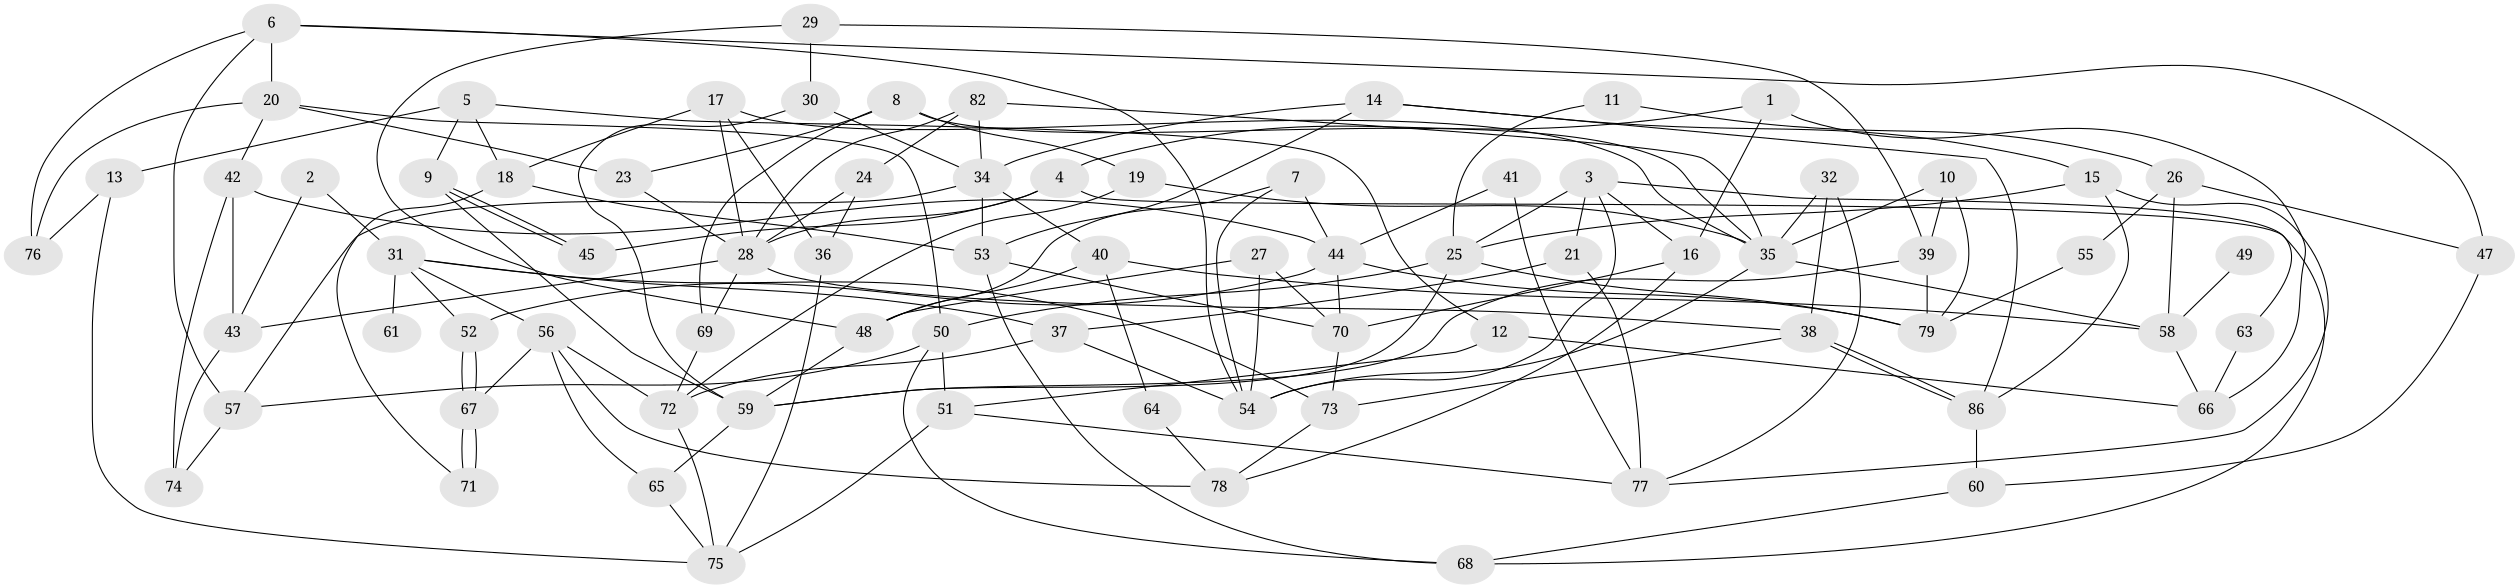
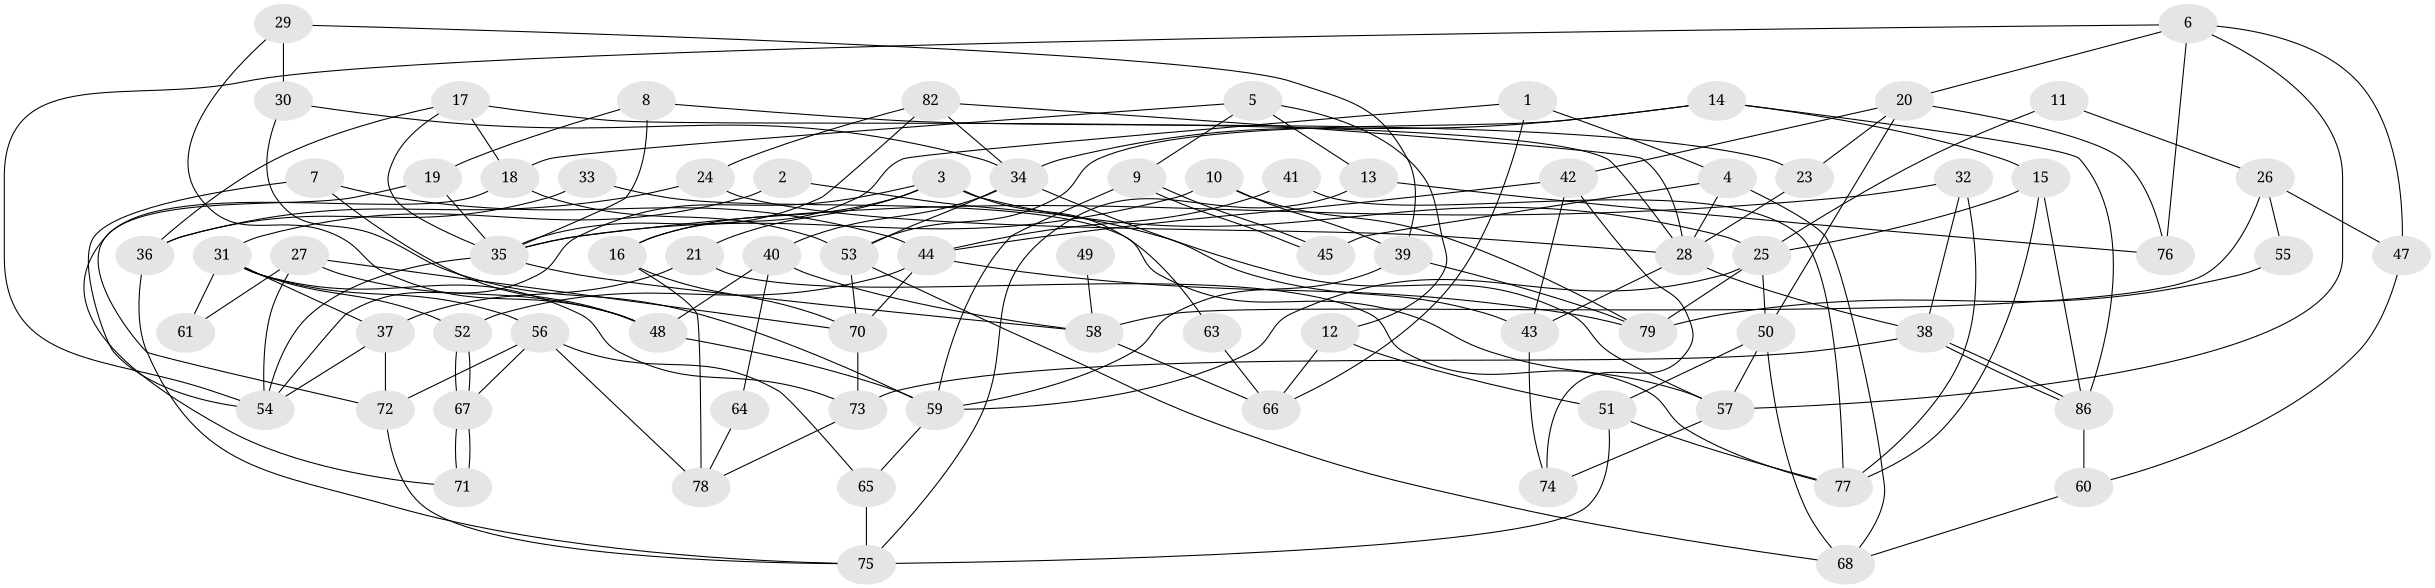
node "33": added
edge "27" -- "61": added
node "69": removed
